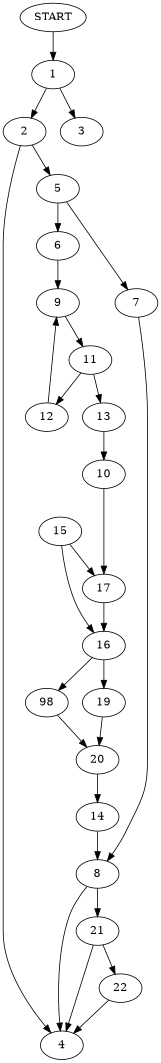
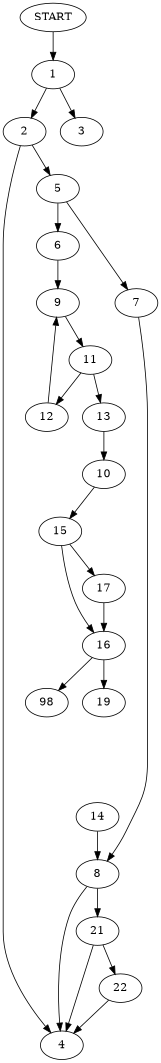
edge "10" -> "17": now "10" -> "15"
node "20": removed
